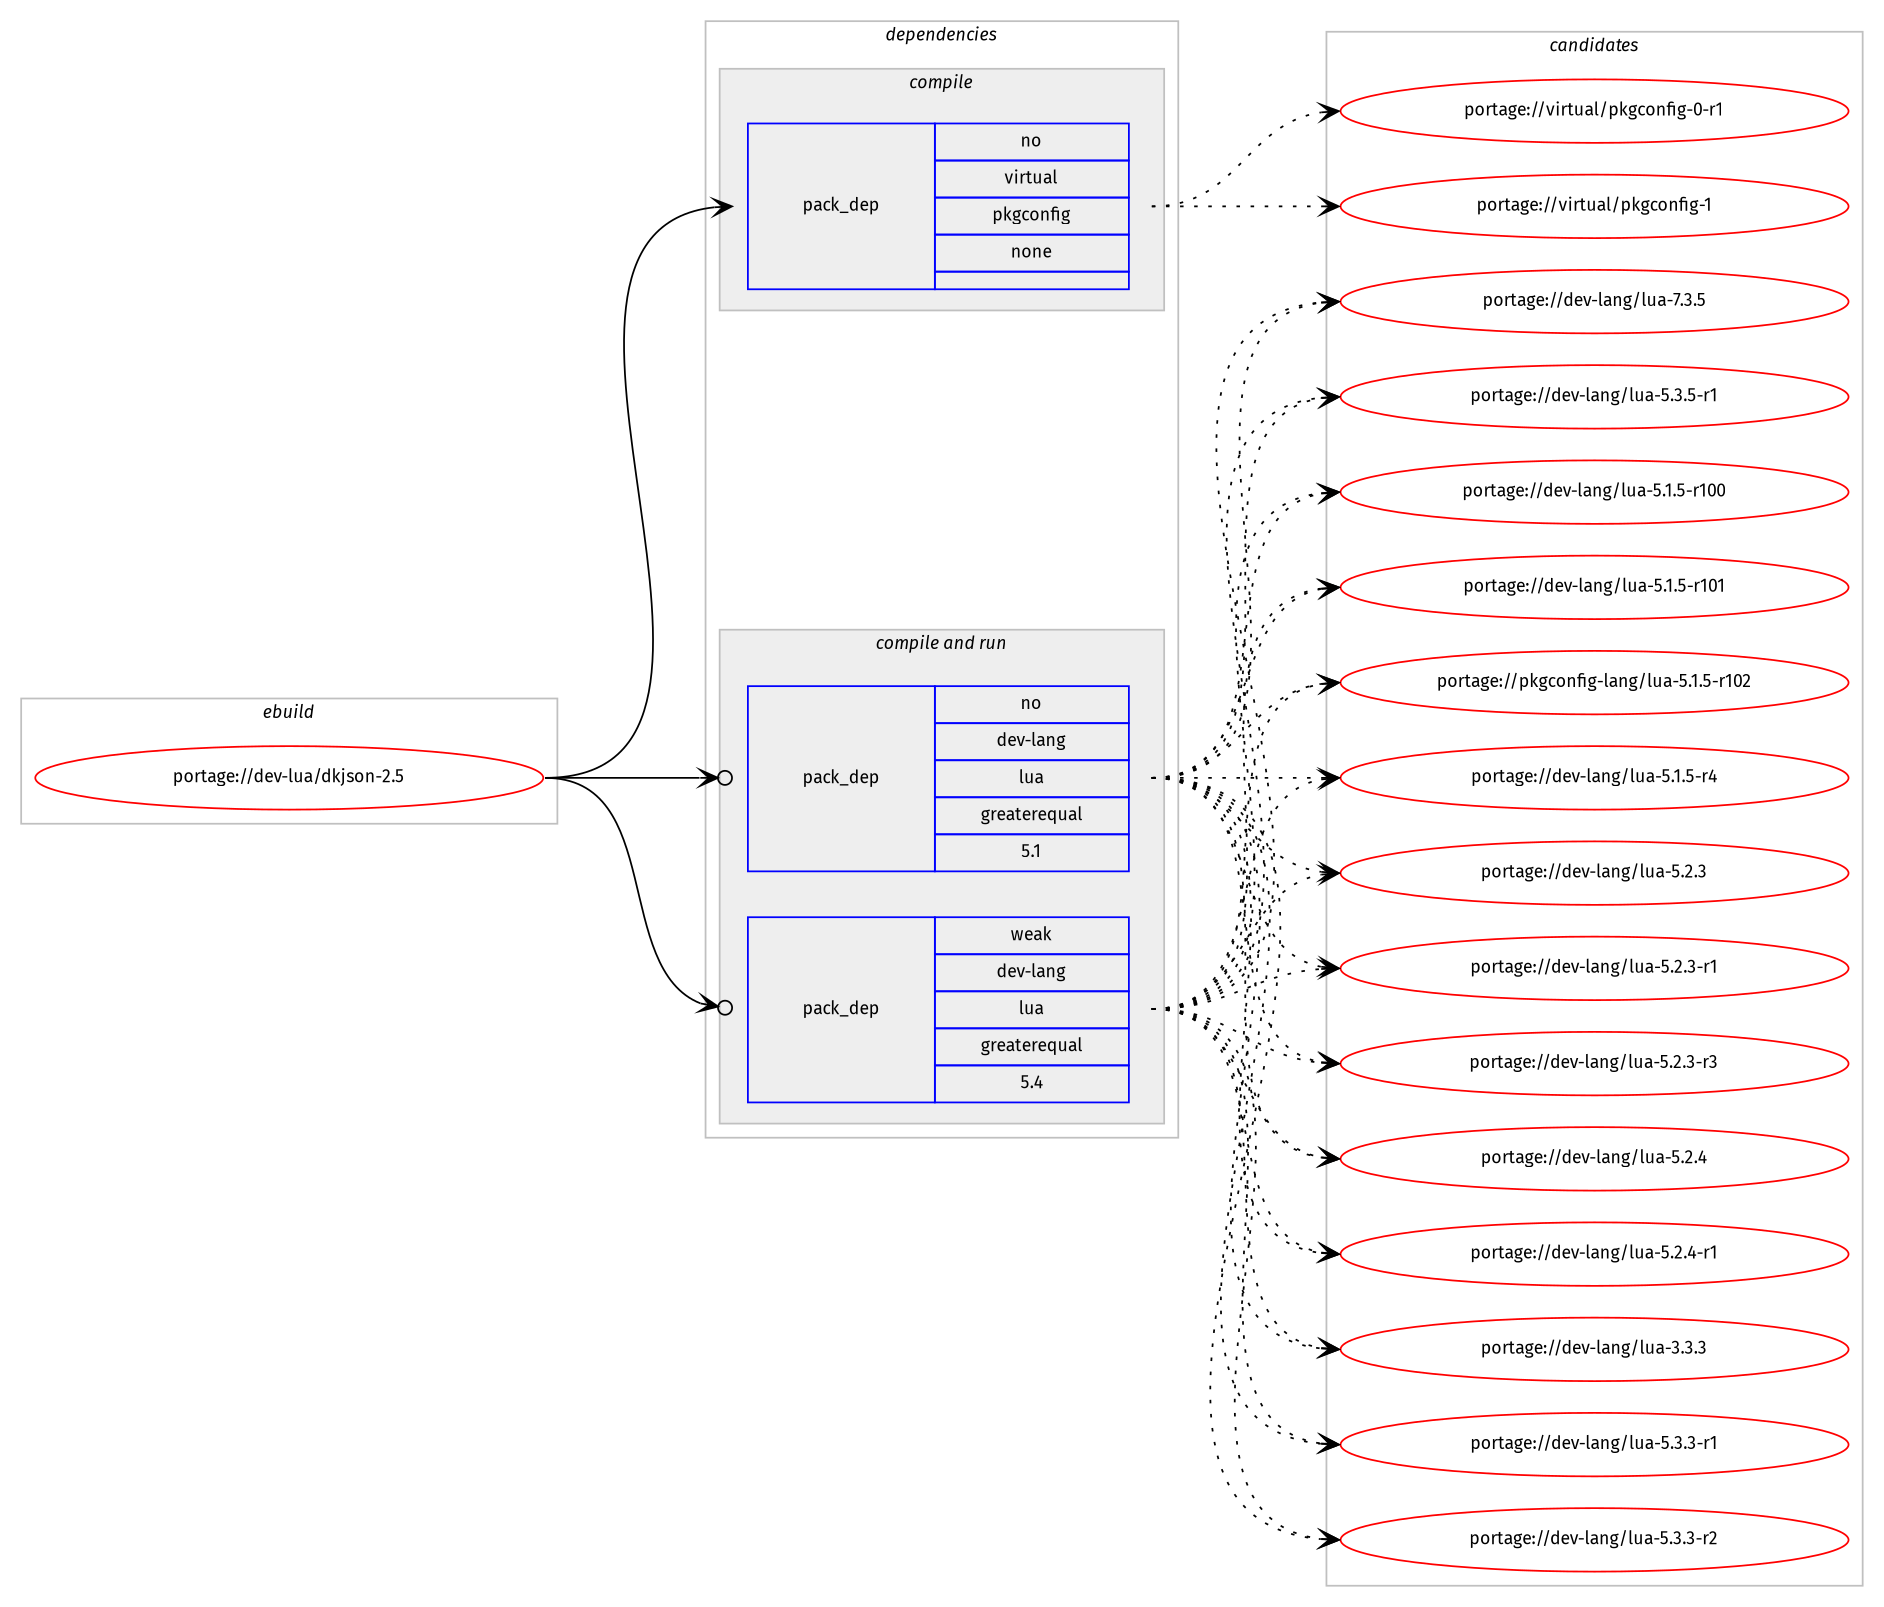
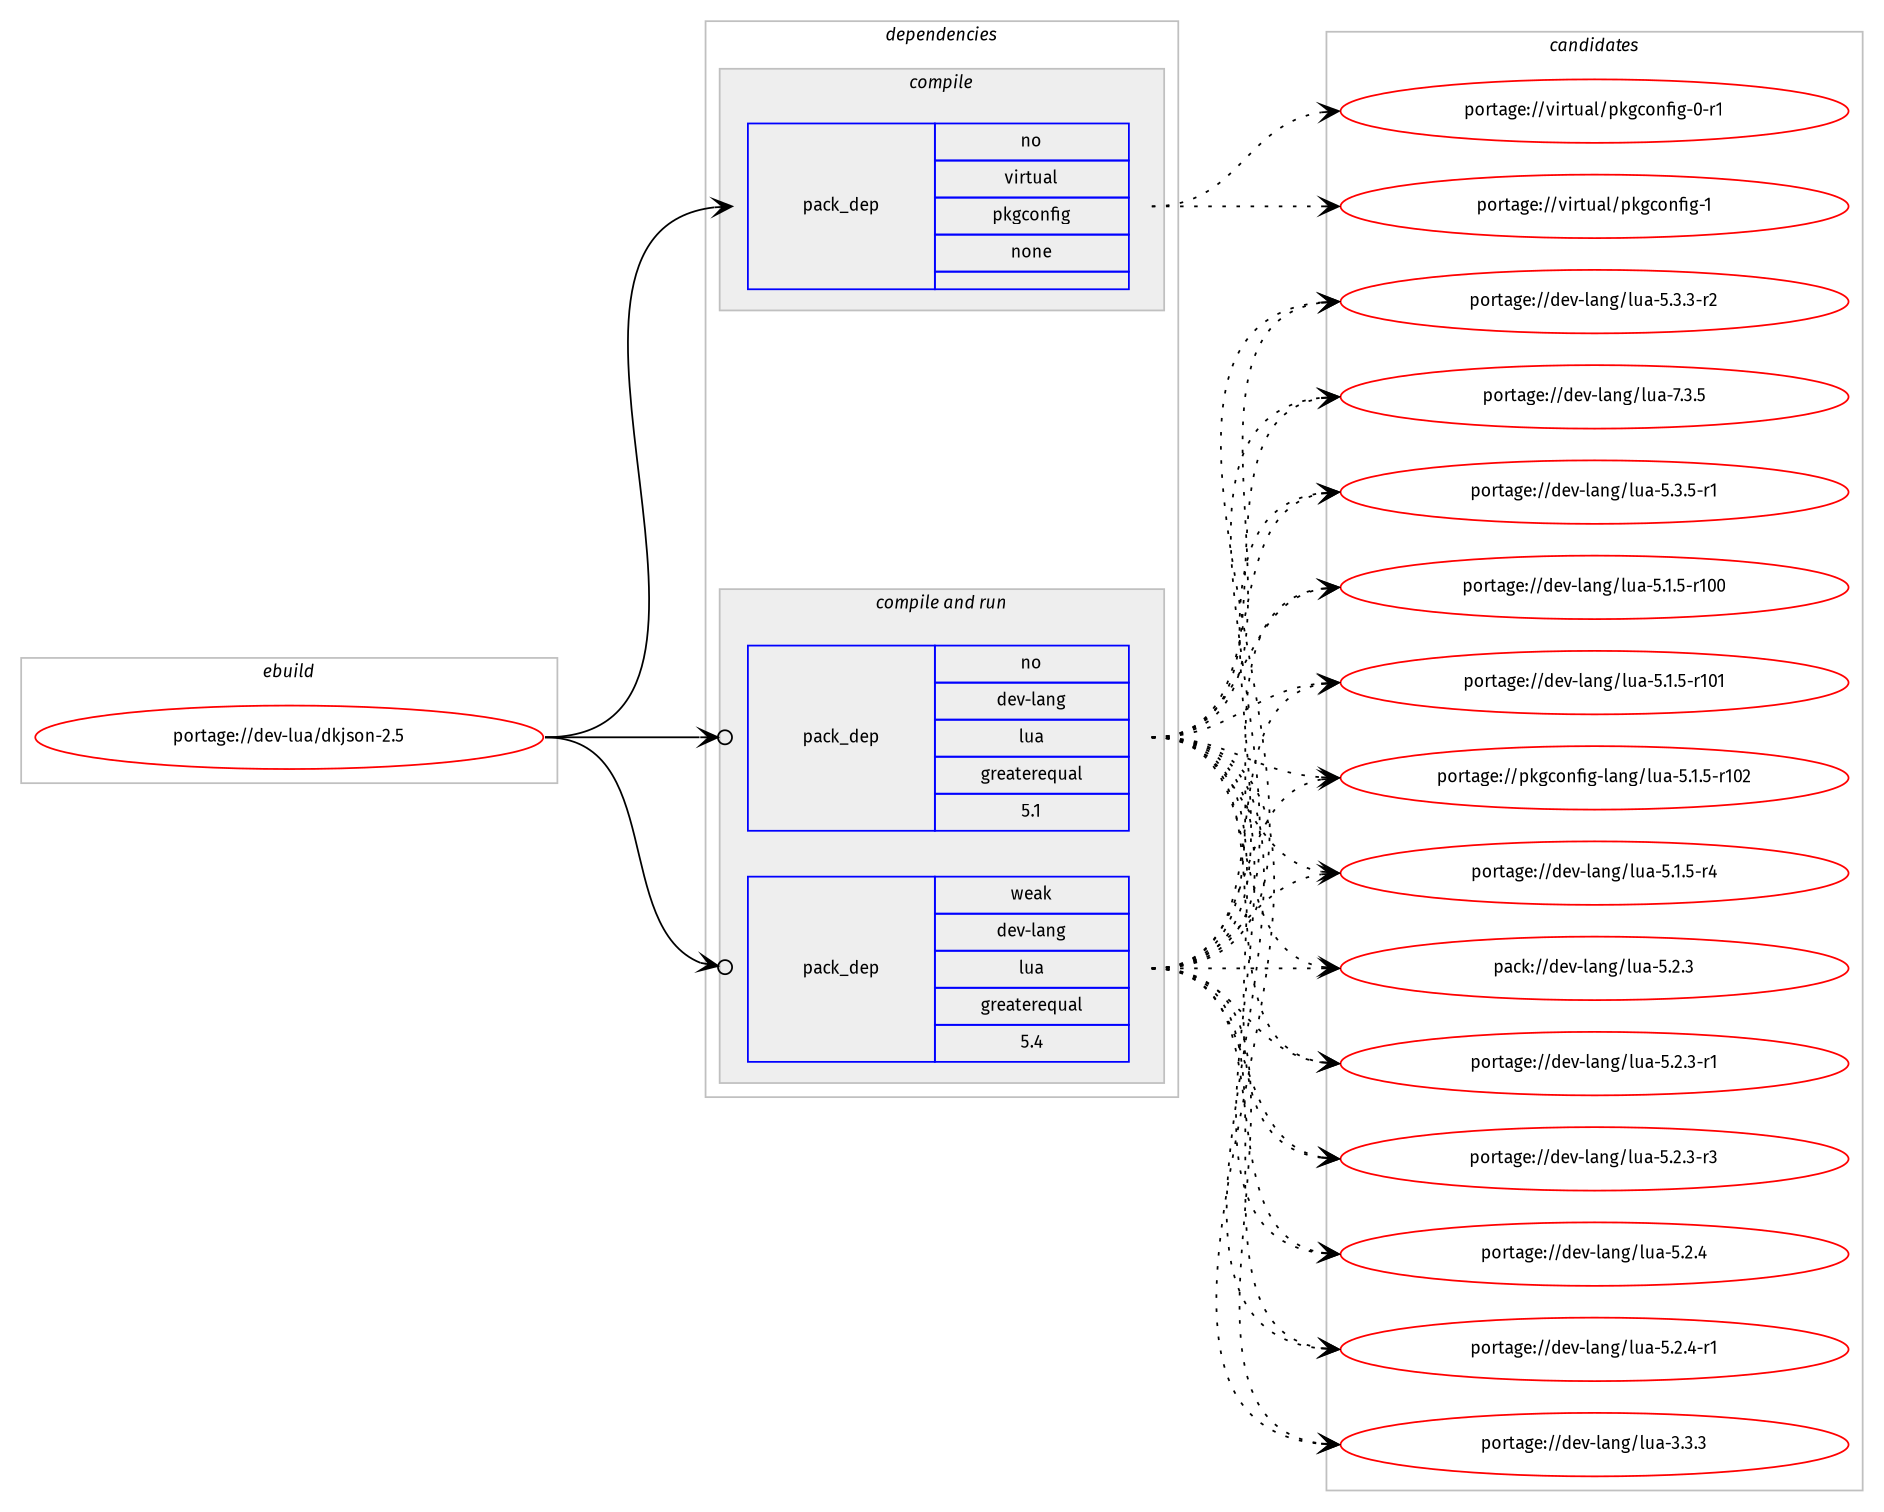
node "portage://dev-lang/lua-5.2.3": label "portage://dev-lang/lua-5.2.3" -> "pack://dev-lang/lua-5.2.3"
node "portage://dev-lang/lua-5.3.3-r1": removed
